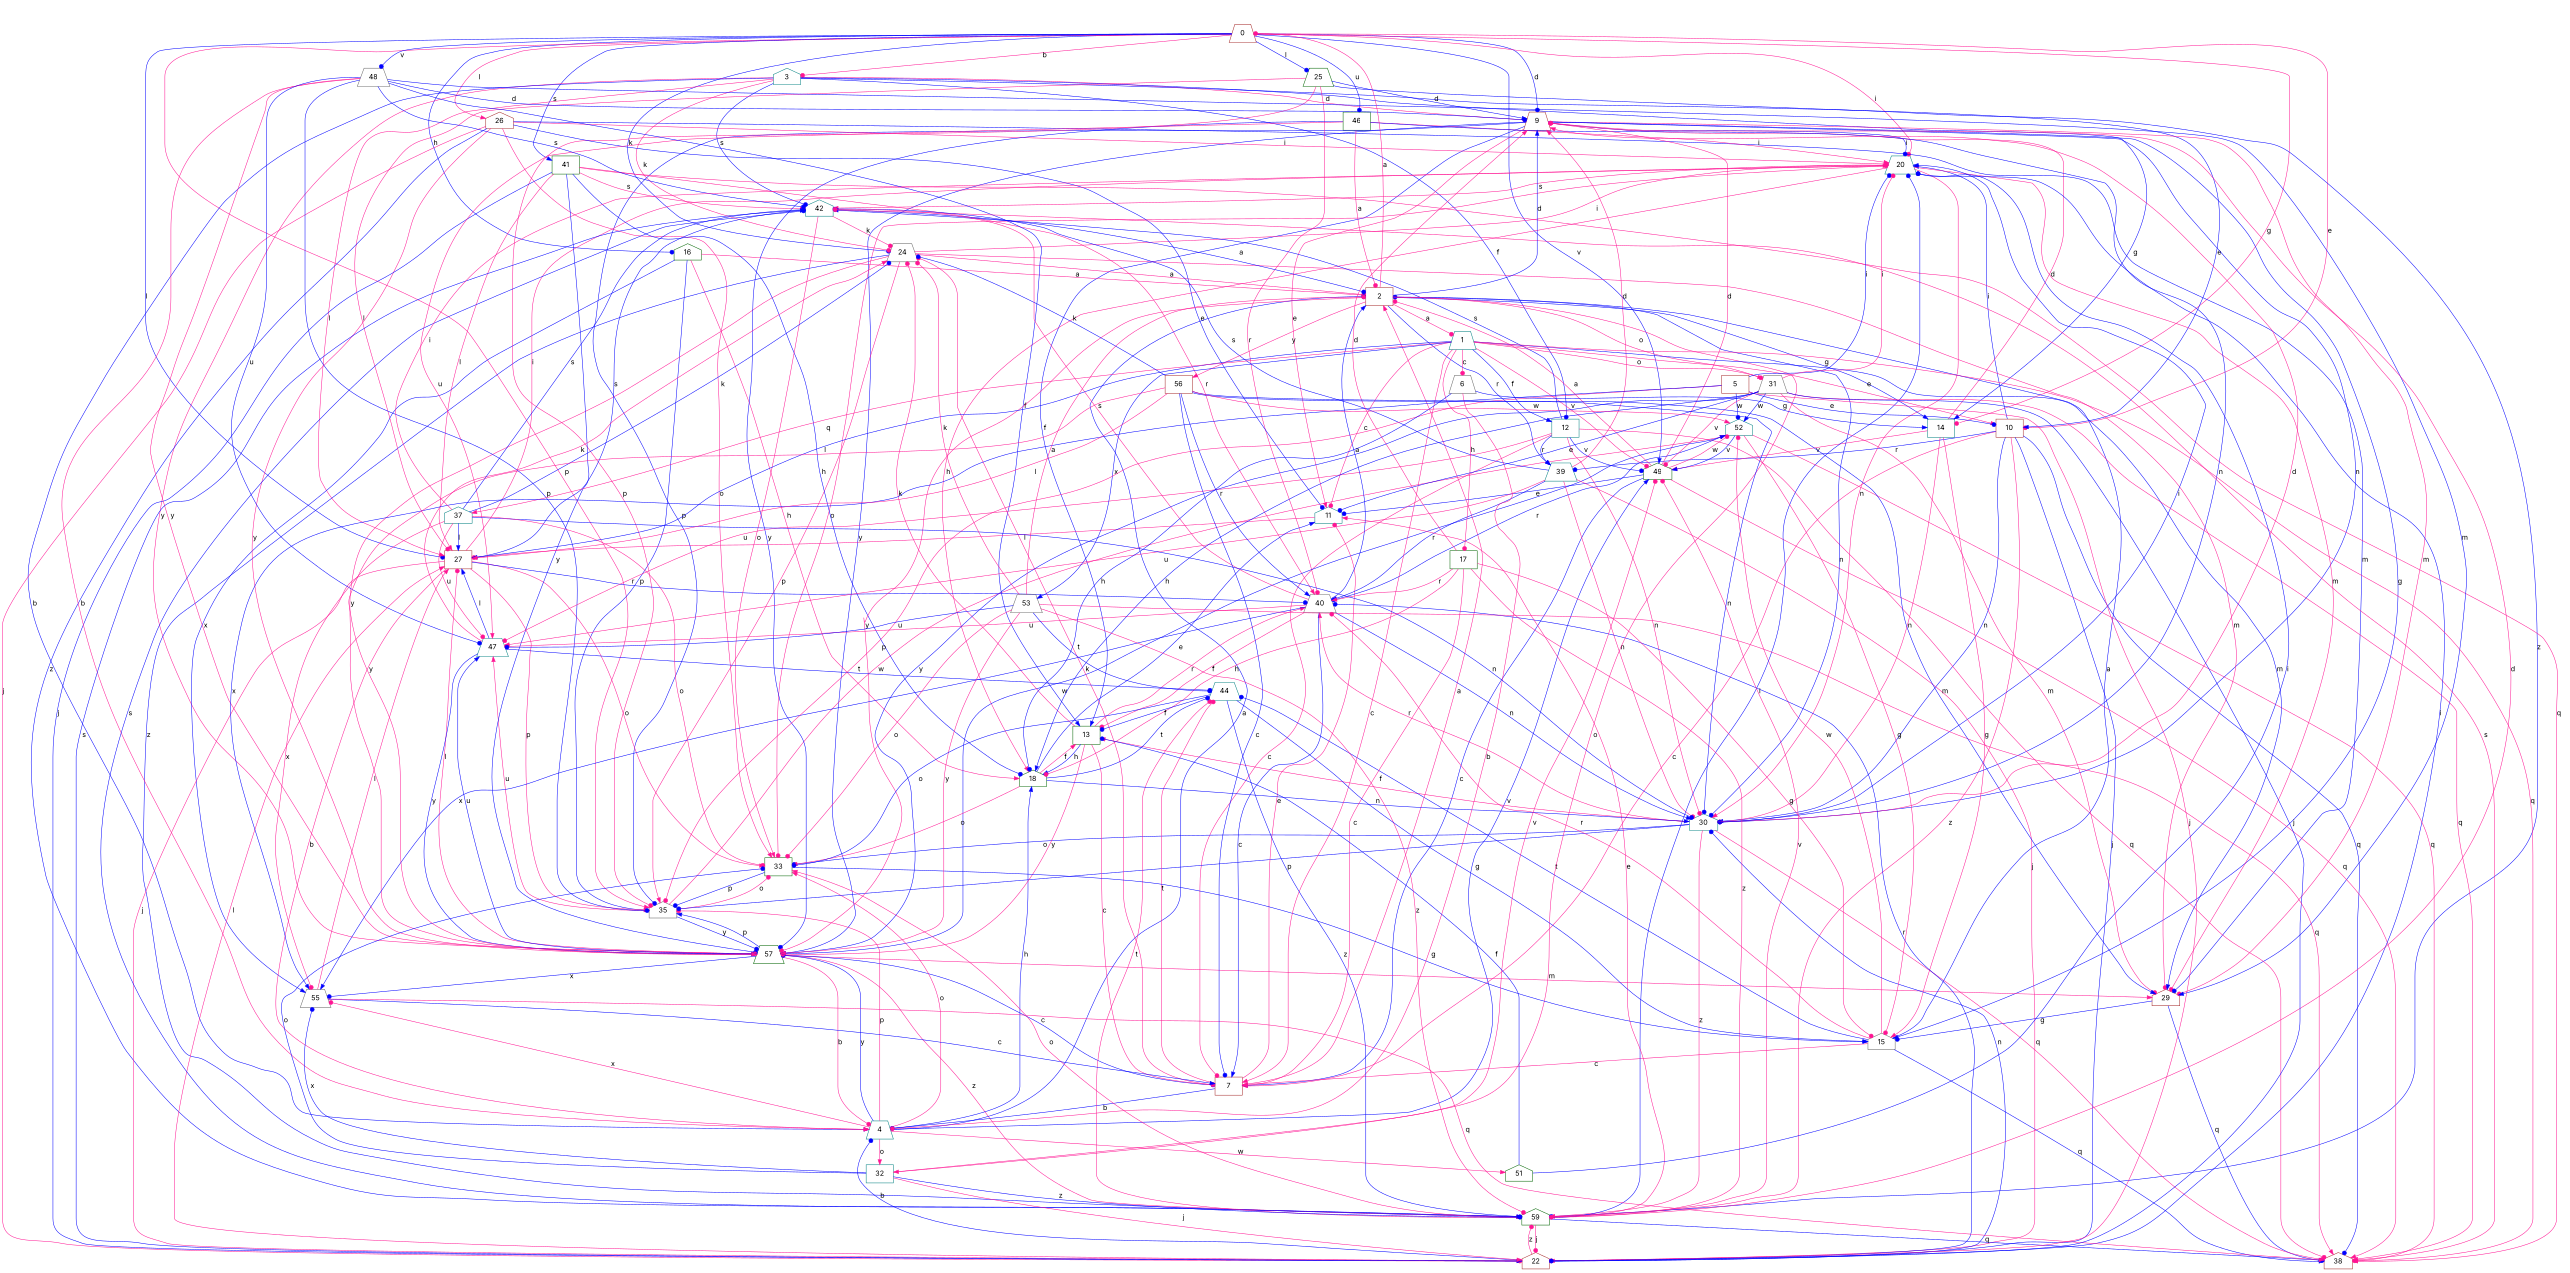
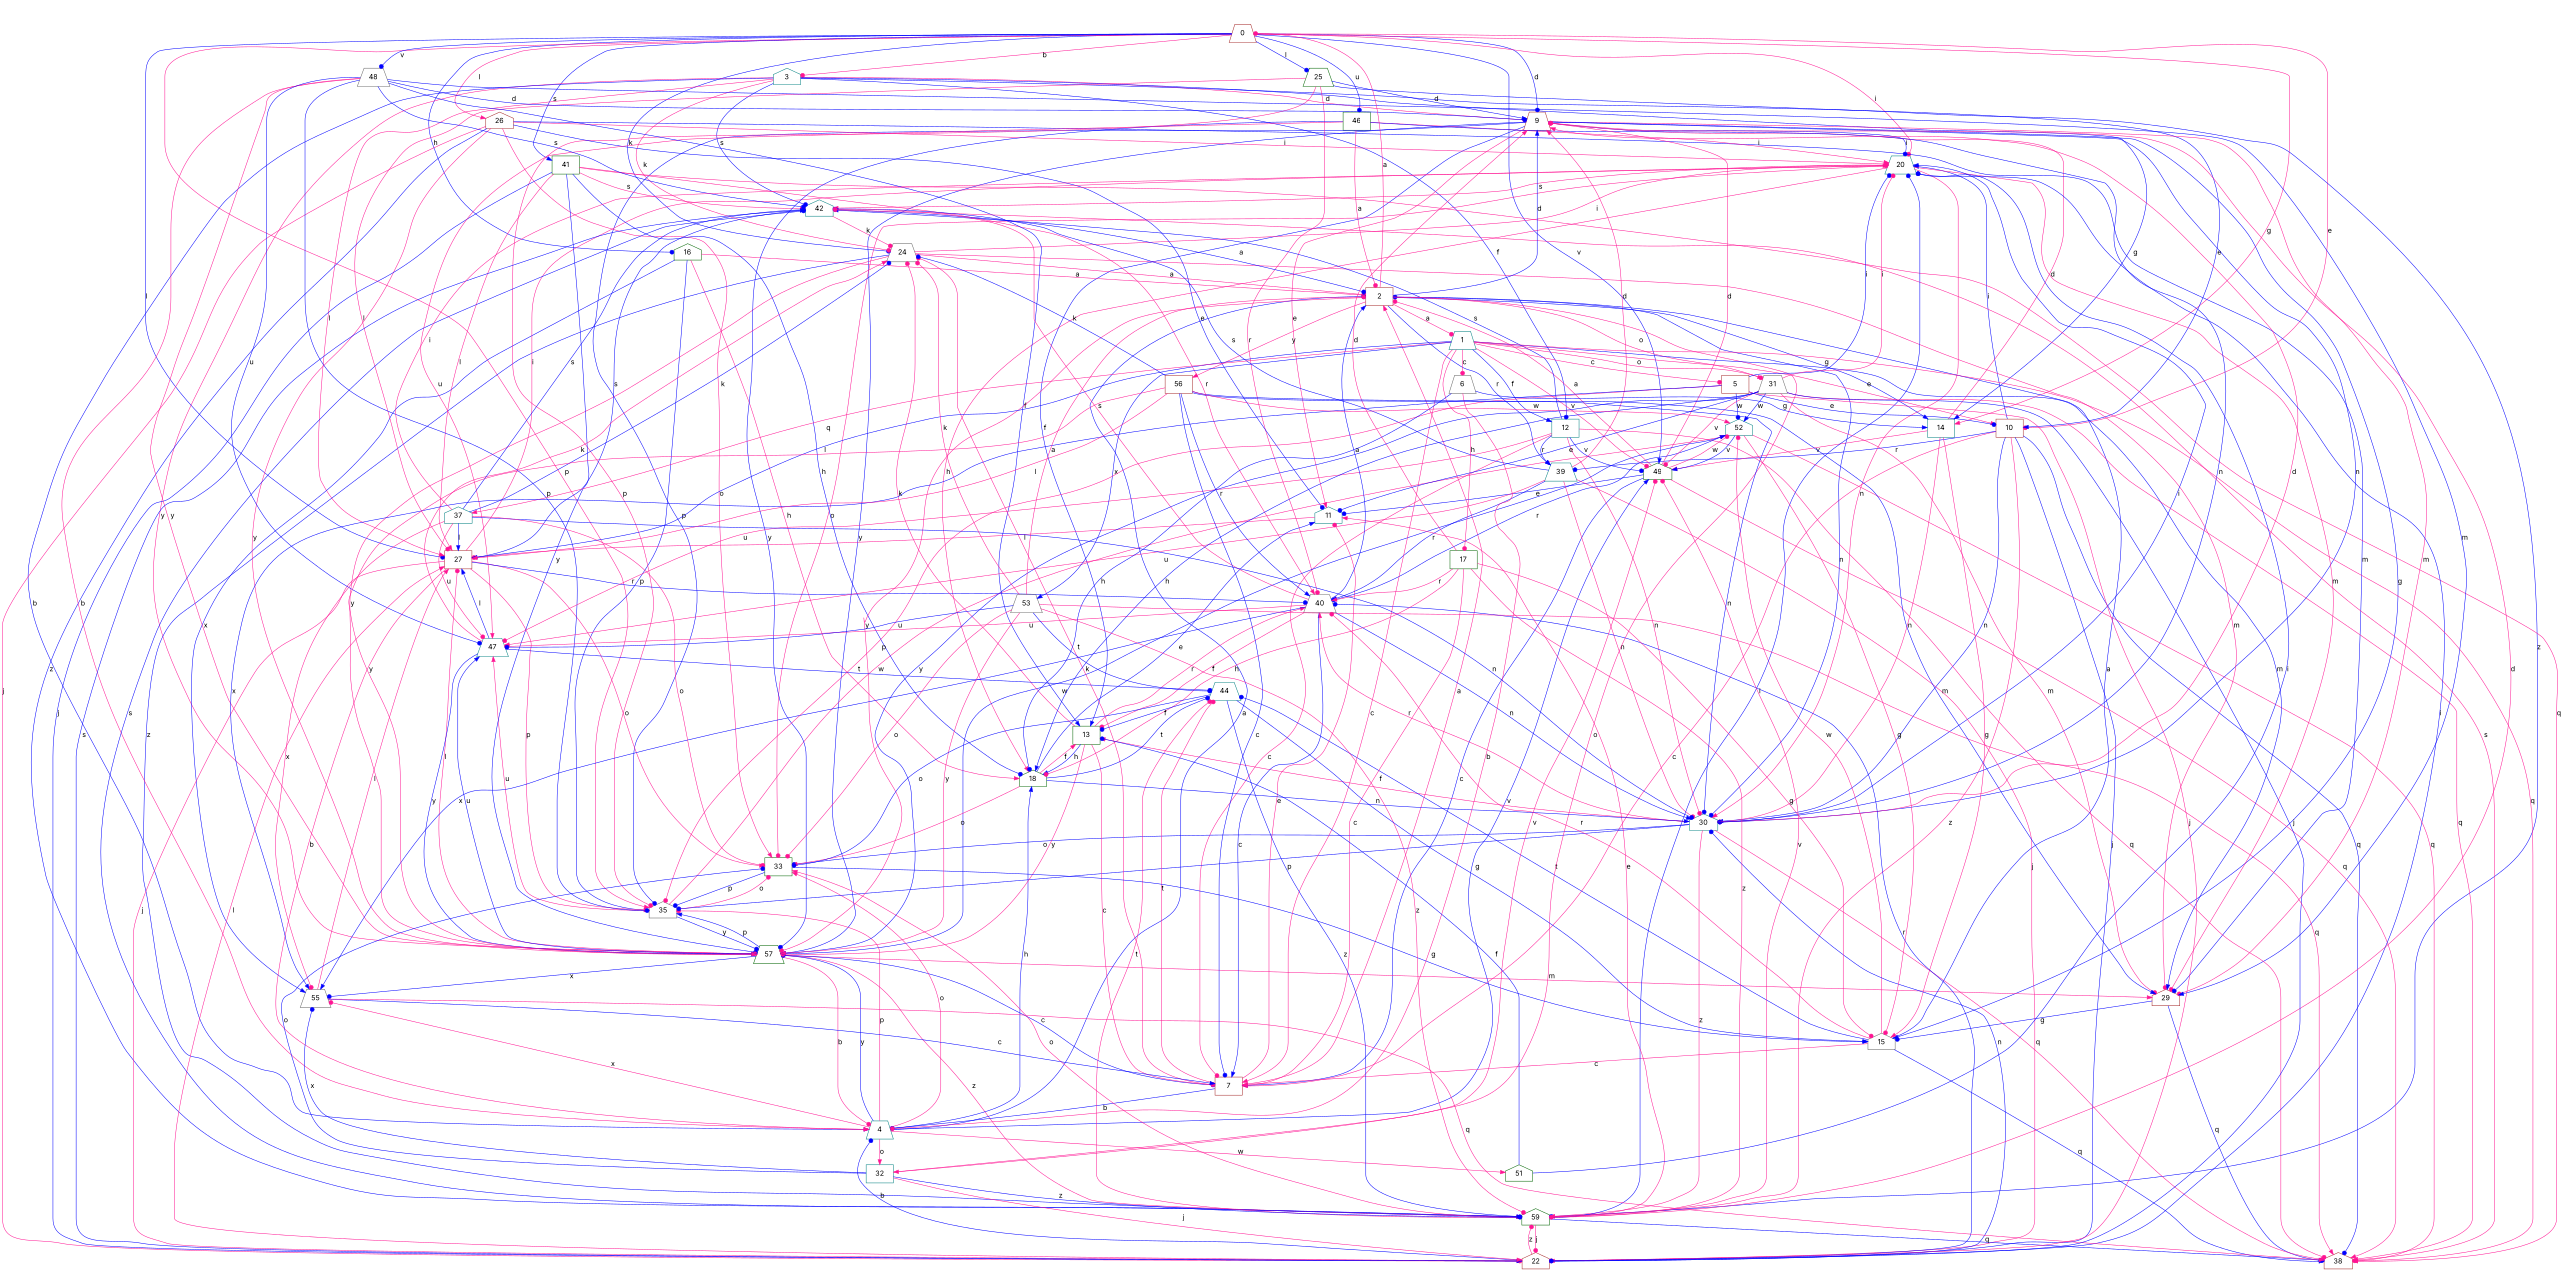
edge "0" -> "14": arrowhead dot -> normal
edge "1" -> "11": now "1" -> "5"
edge "42" -> "33": removed, label "o"
edge "24" -> "35": removed, label "p"
